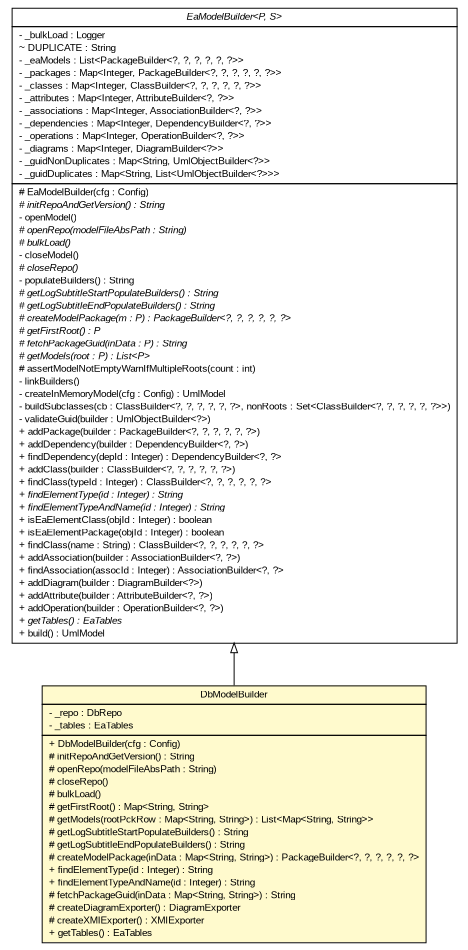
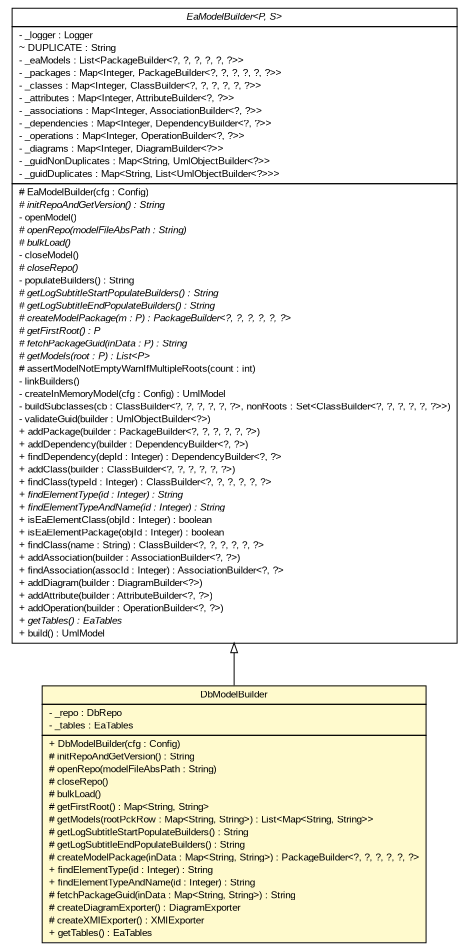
node "EaModelBuilder<P, S>": text "- _bulkLoad : Logger" -> "- _logger : Logger"
